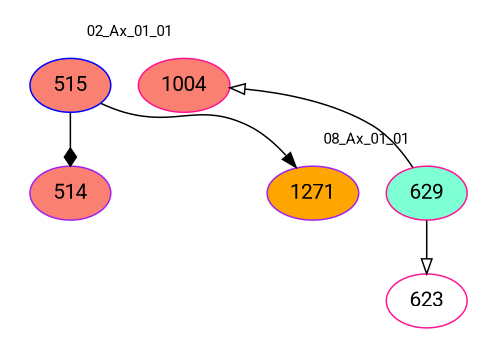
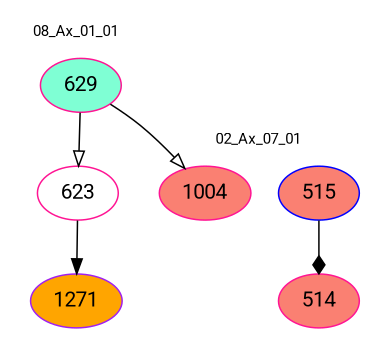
cluster "02_Ax_01_01": label "02_Ax_01_01" -> "02_Ax_07_01"
edge "515" -> "1271": now "623" -> "1271"
node "514": color purple -> deeppink
